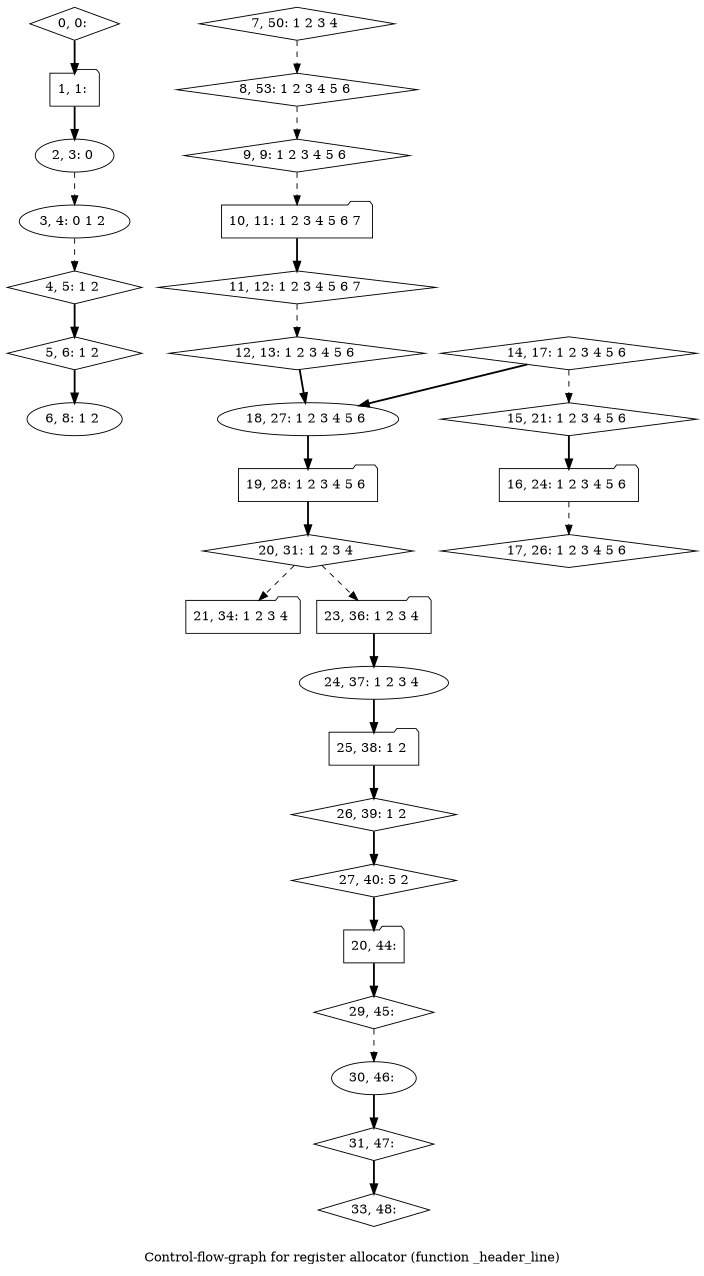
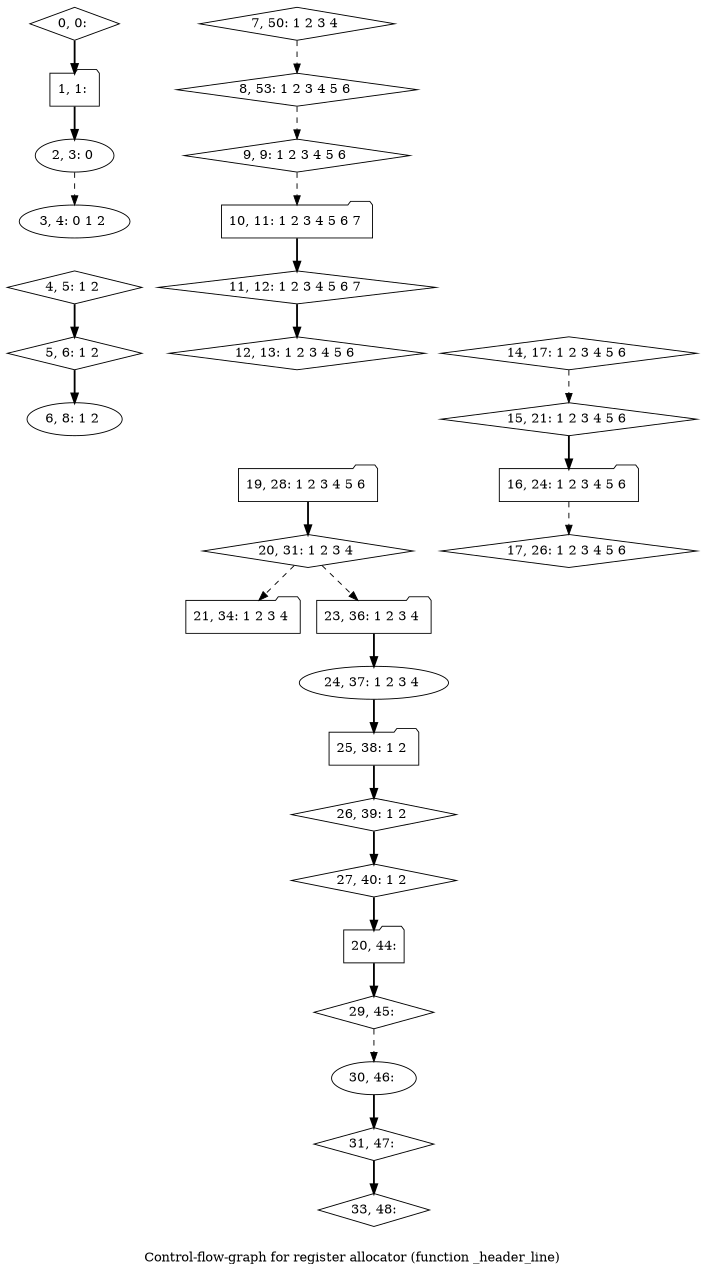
edge "3, 4: 0 1 2" -> "4, 5: 1 2": removed
edge "11, 12: 1 2 3 4 5 6 7" -> "12, 13: 1 2 3 4 5 6": style dashed -> bold
node "18, 27: 1 2 3 4 5 6": removed
node "27, 40: 5 2": label "27, 40: 5 2" -> "27, 40: 1 2"
